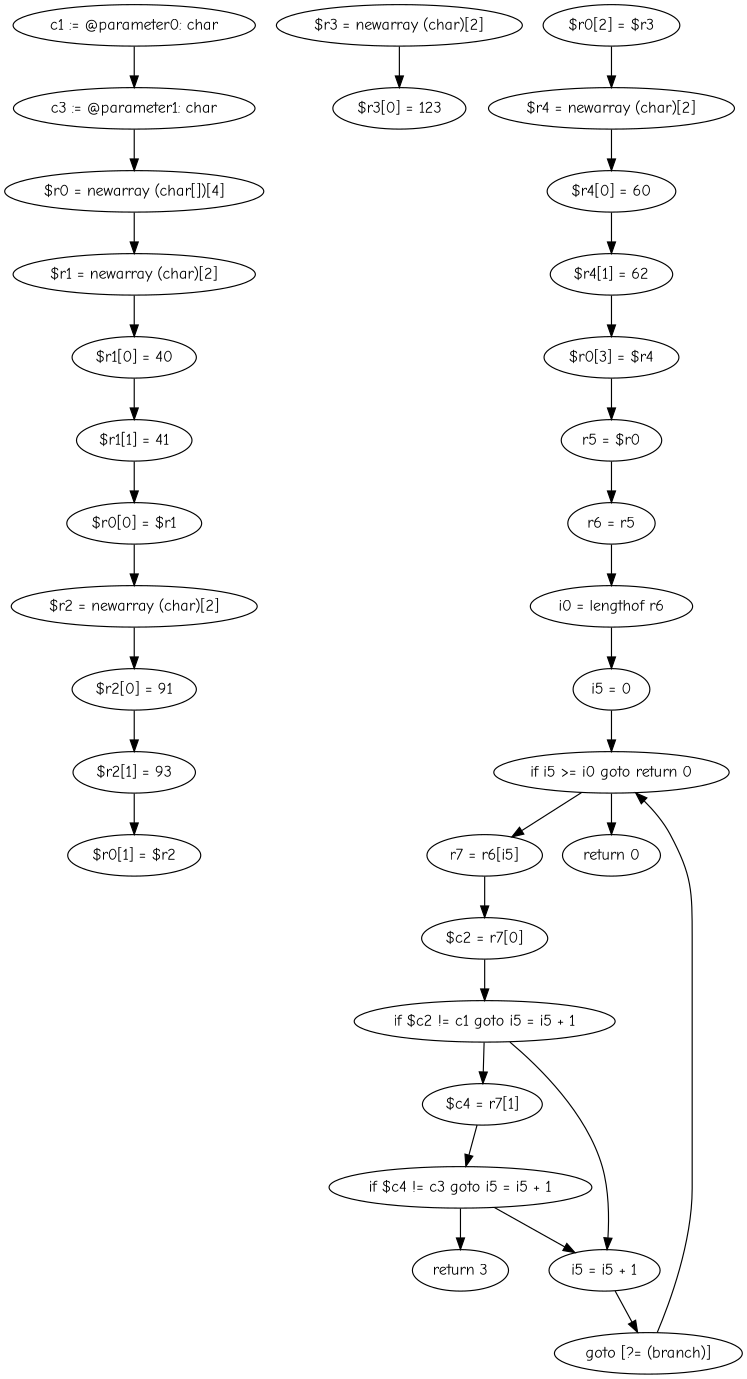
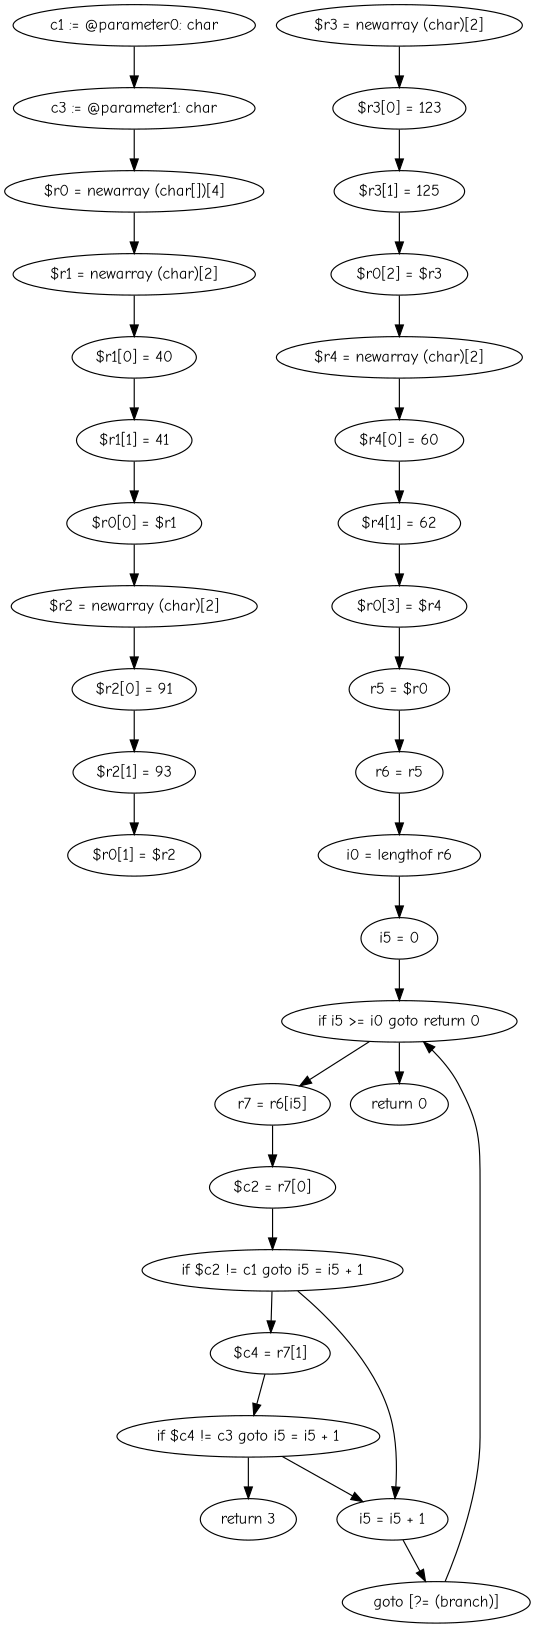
node "$r3[1] = 125": added
